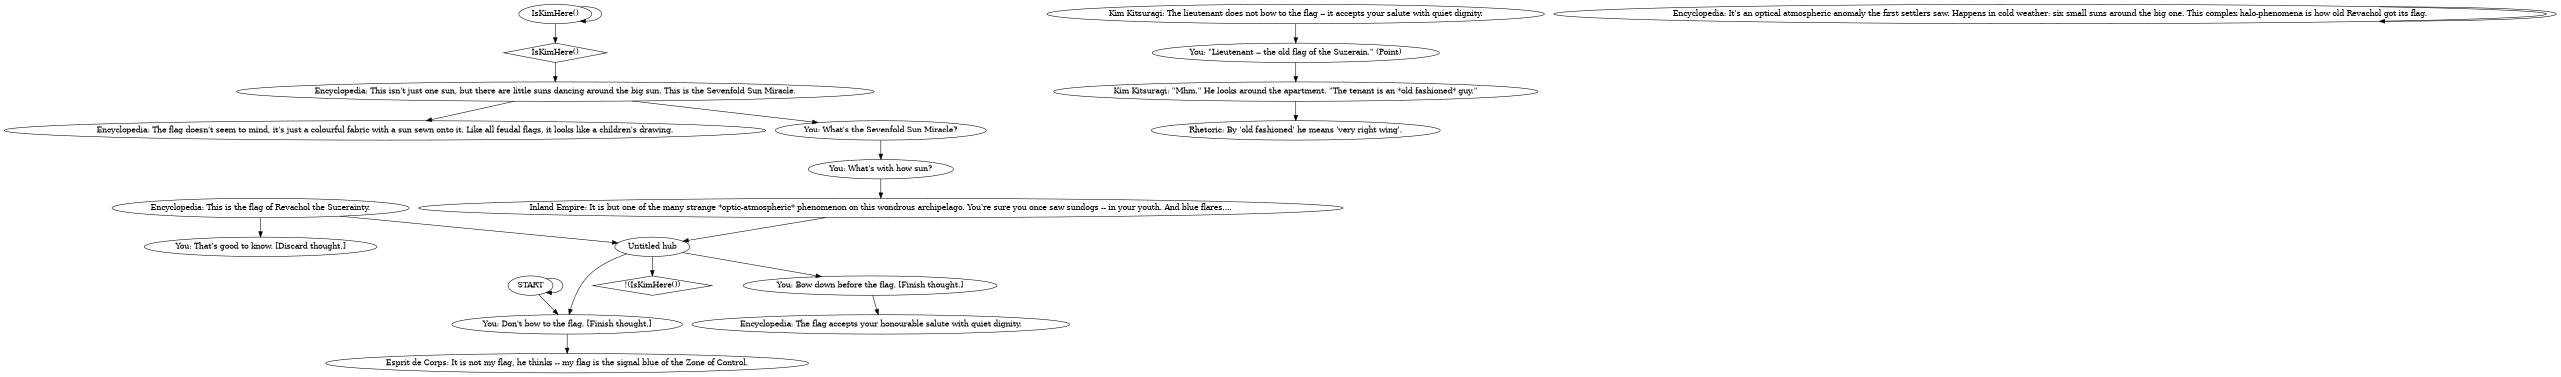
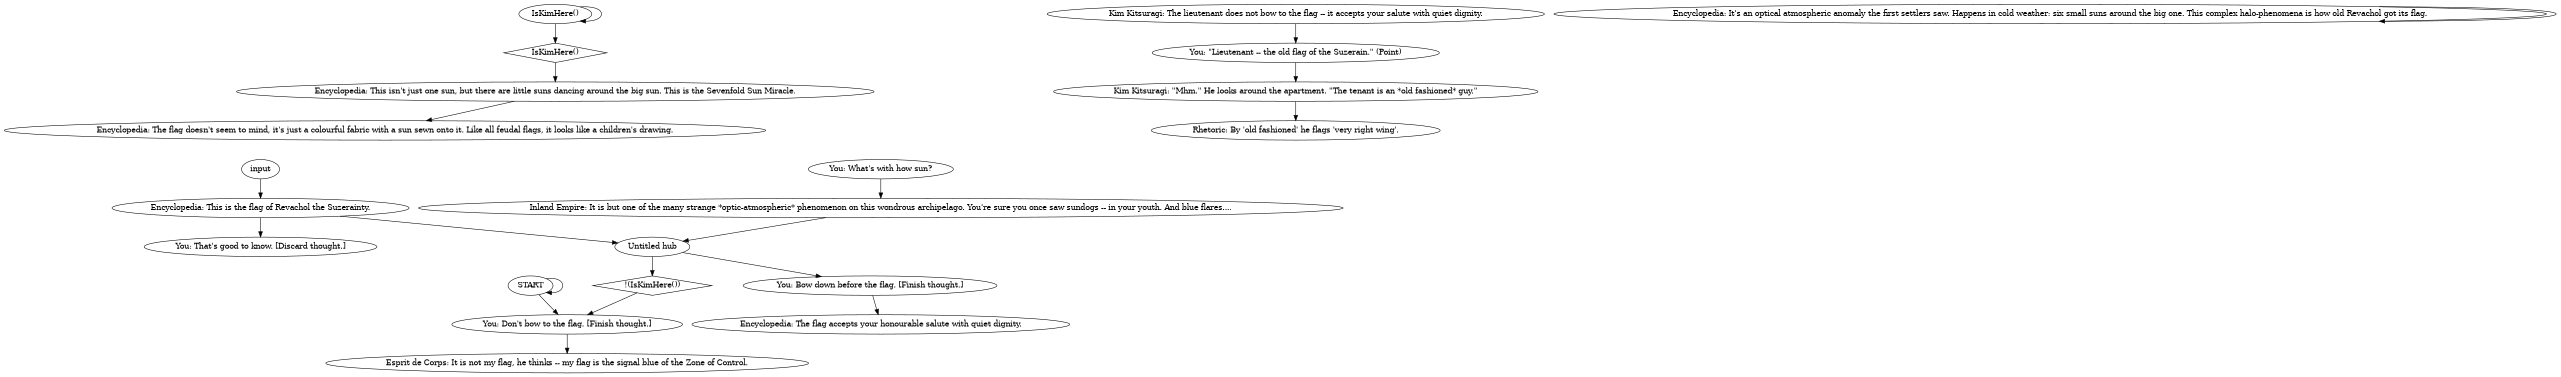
node "You: What's the Sevenfold Sun Miracle?": removed
node "Rhetoric: By 'old fashioned' he means 'very right wing'.": label "Rhetoric: By 'old fashioned' he means 'very right wing'." -> "Rhetoric: By 'old fashioned' he flags 'very right wing'."
node "input": added
edge "Untitled hub" -> "You: Don't bow to the flag. [Finish thought.]": now "!(IsKimHere())" -> "You: Don't bow to the flag. [Finish thought.]"
